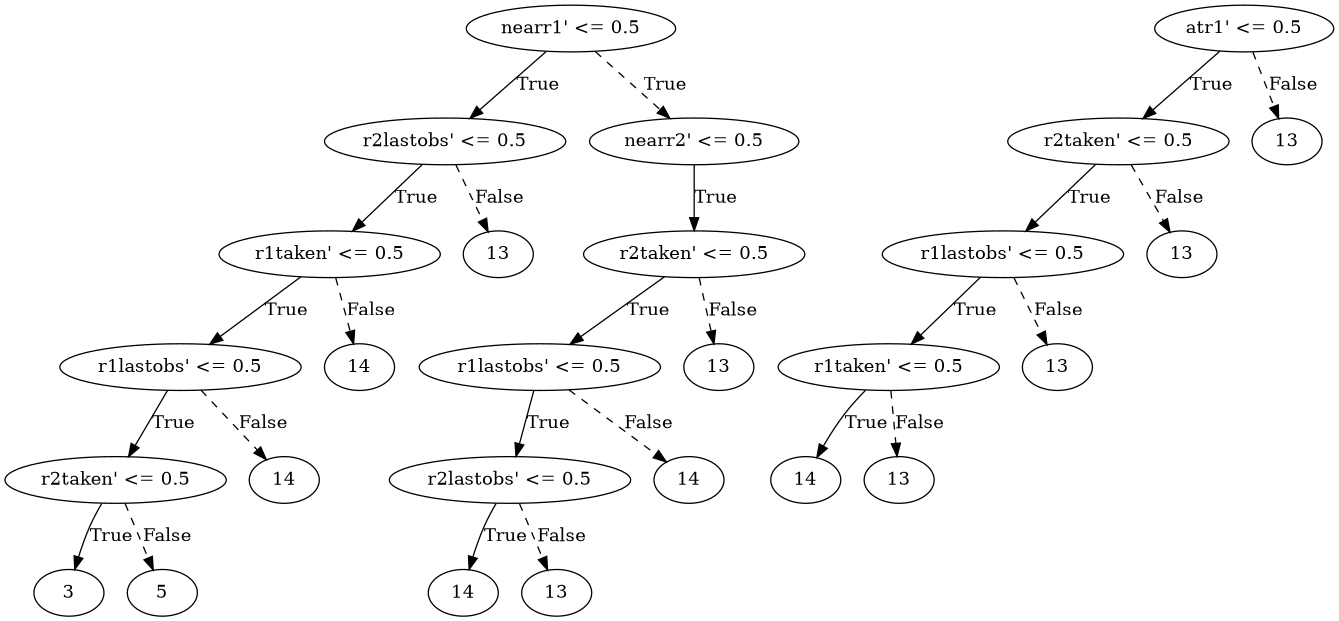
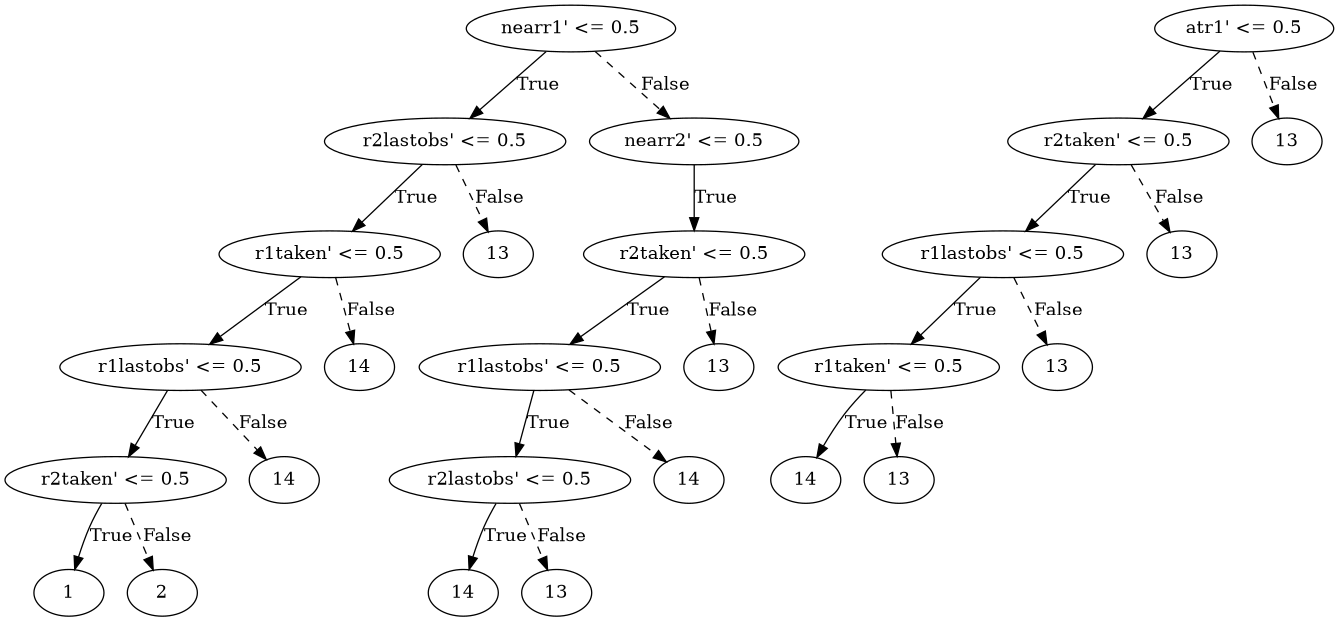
edge "nearr1' <= 0.5" -> "nearr2' <= 0.5": label "True" -> "False"
node "3": label "3" -> "1"
node "5": label "5" -> "2"
